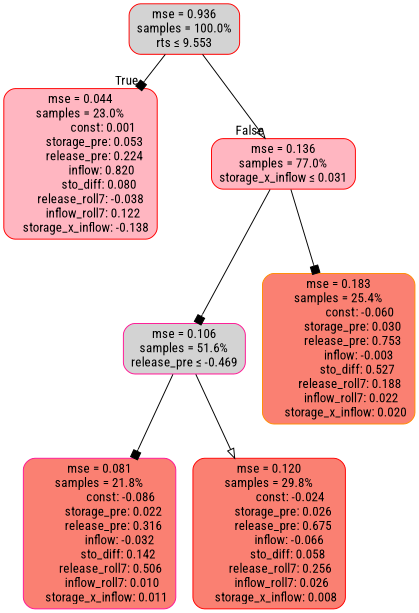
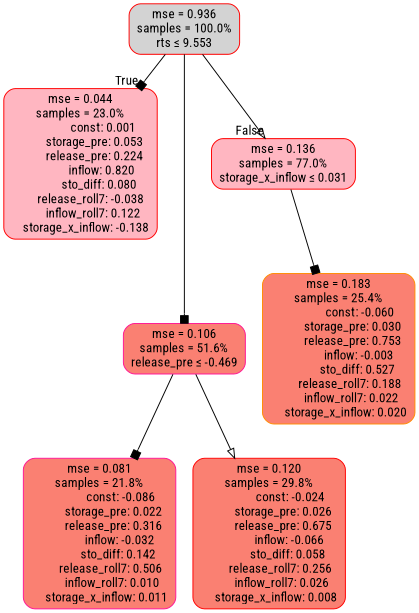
edge "mse = 0.136 samples = 77.0% storage_x_inflow ≤ 0.031" -> "mse = 0.106 samples = 51.6% release_pre ≤ -0.469": now "mse = 0.936 samples = 100.0% rts ≤ 9.553" -> "mse = 0.106 samples = 51.6% release_pre ≤ -0.469"
node "mse = 0.106 samples = 51.6% release_pre ≤ -0.469": fillcolor lightgrey -> salmon
